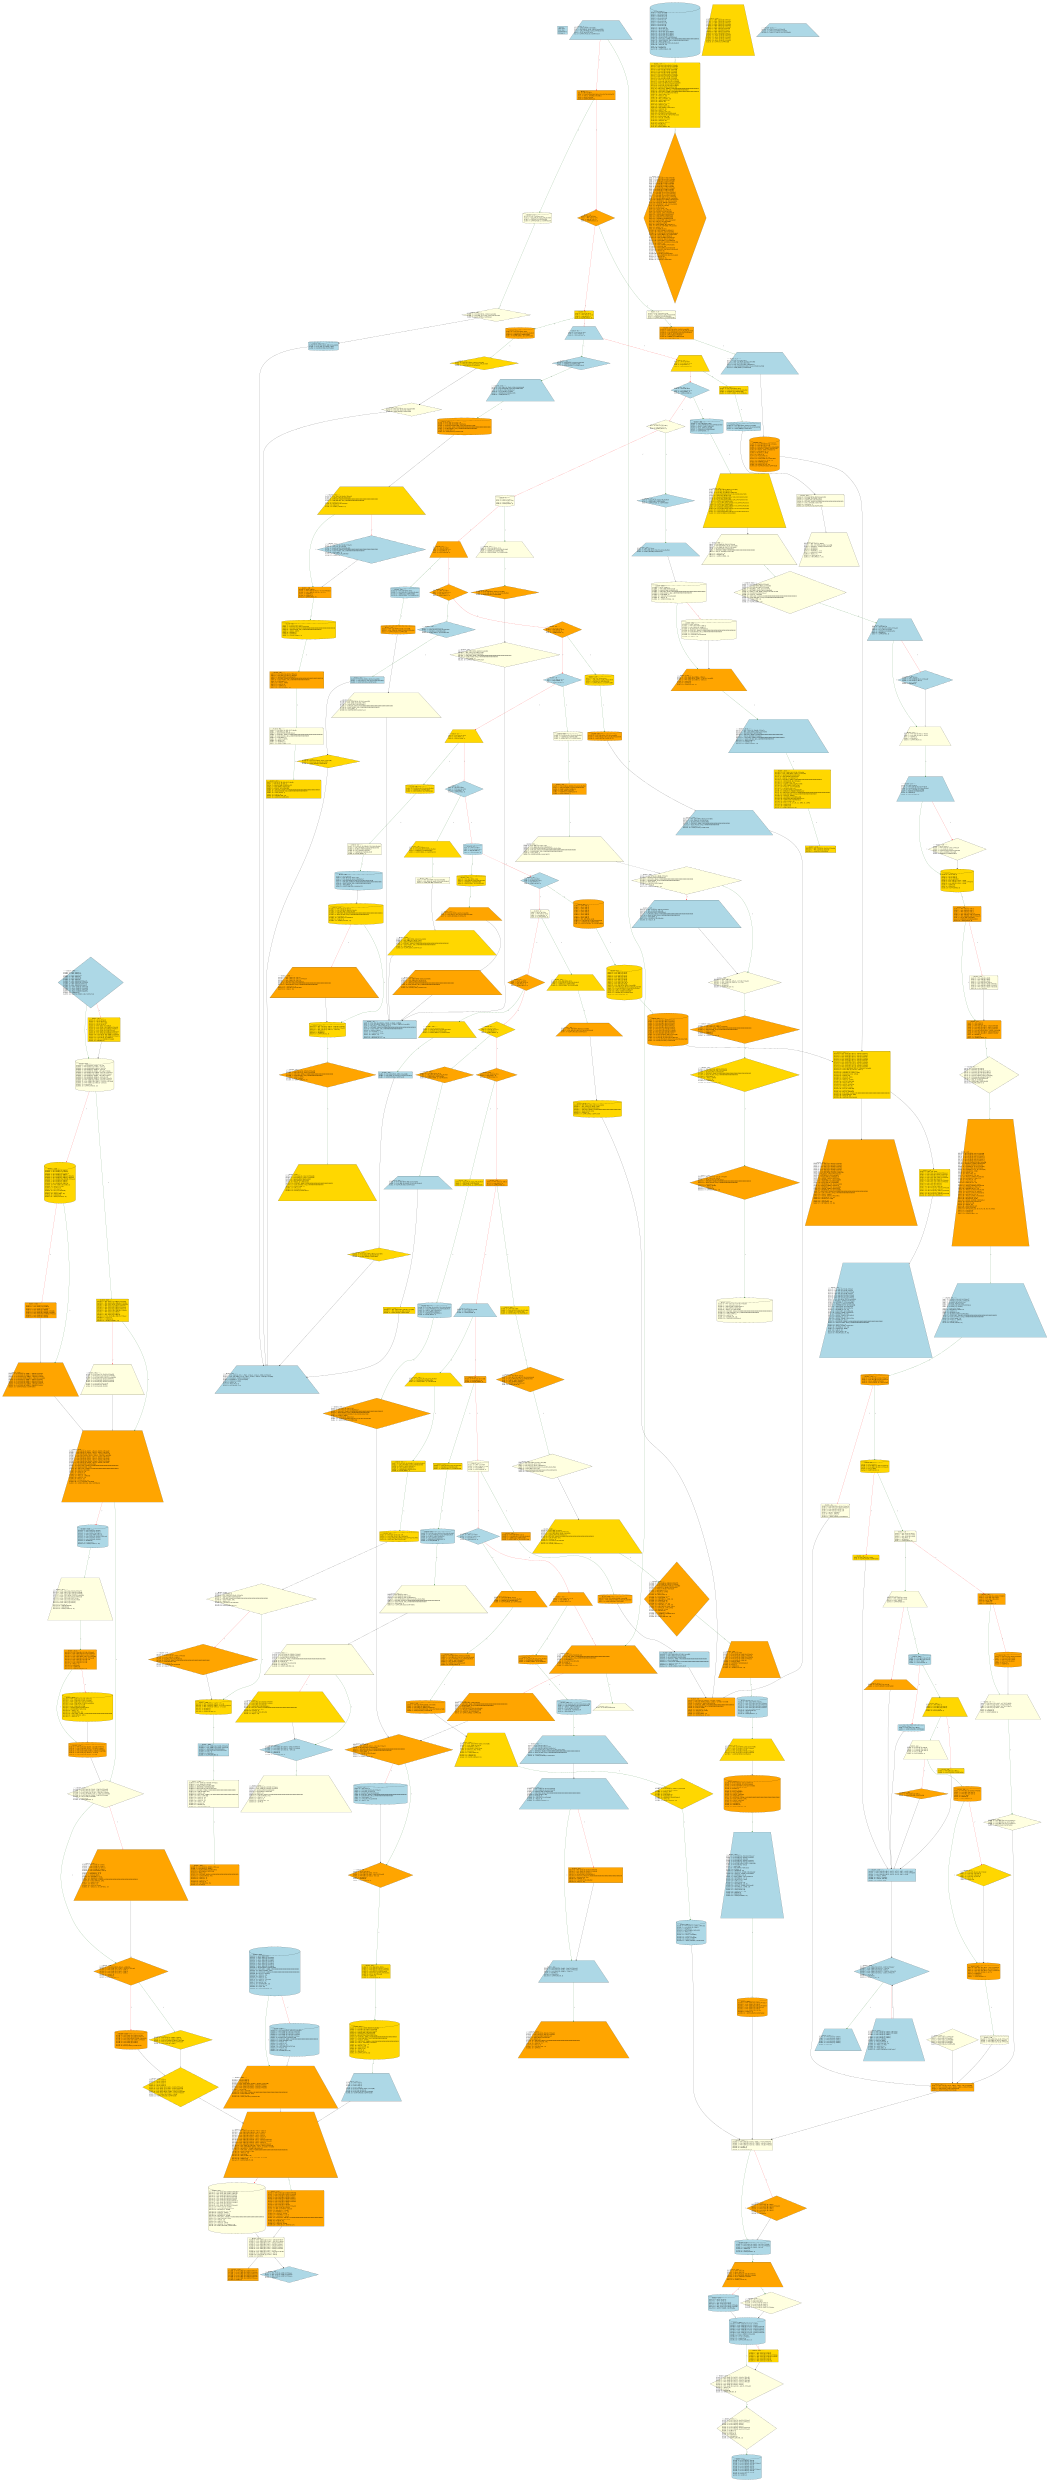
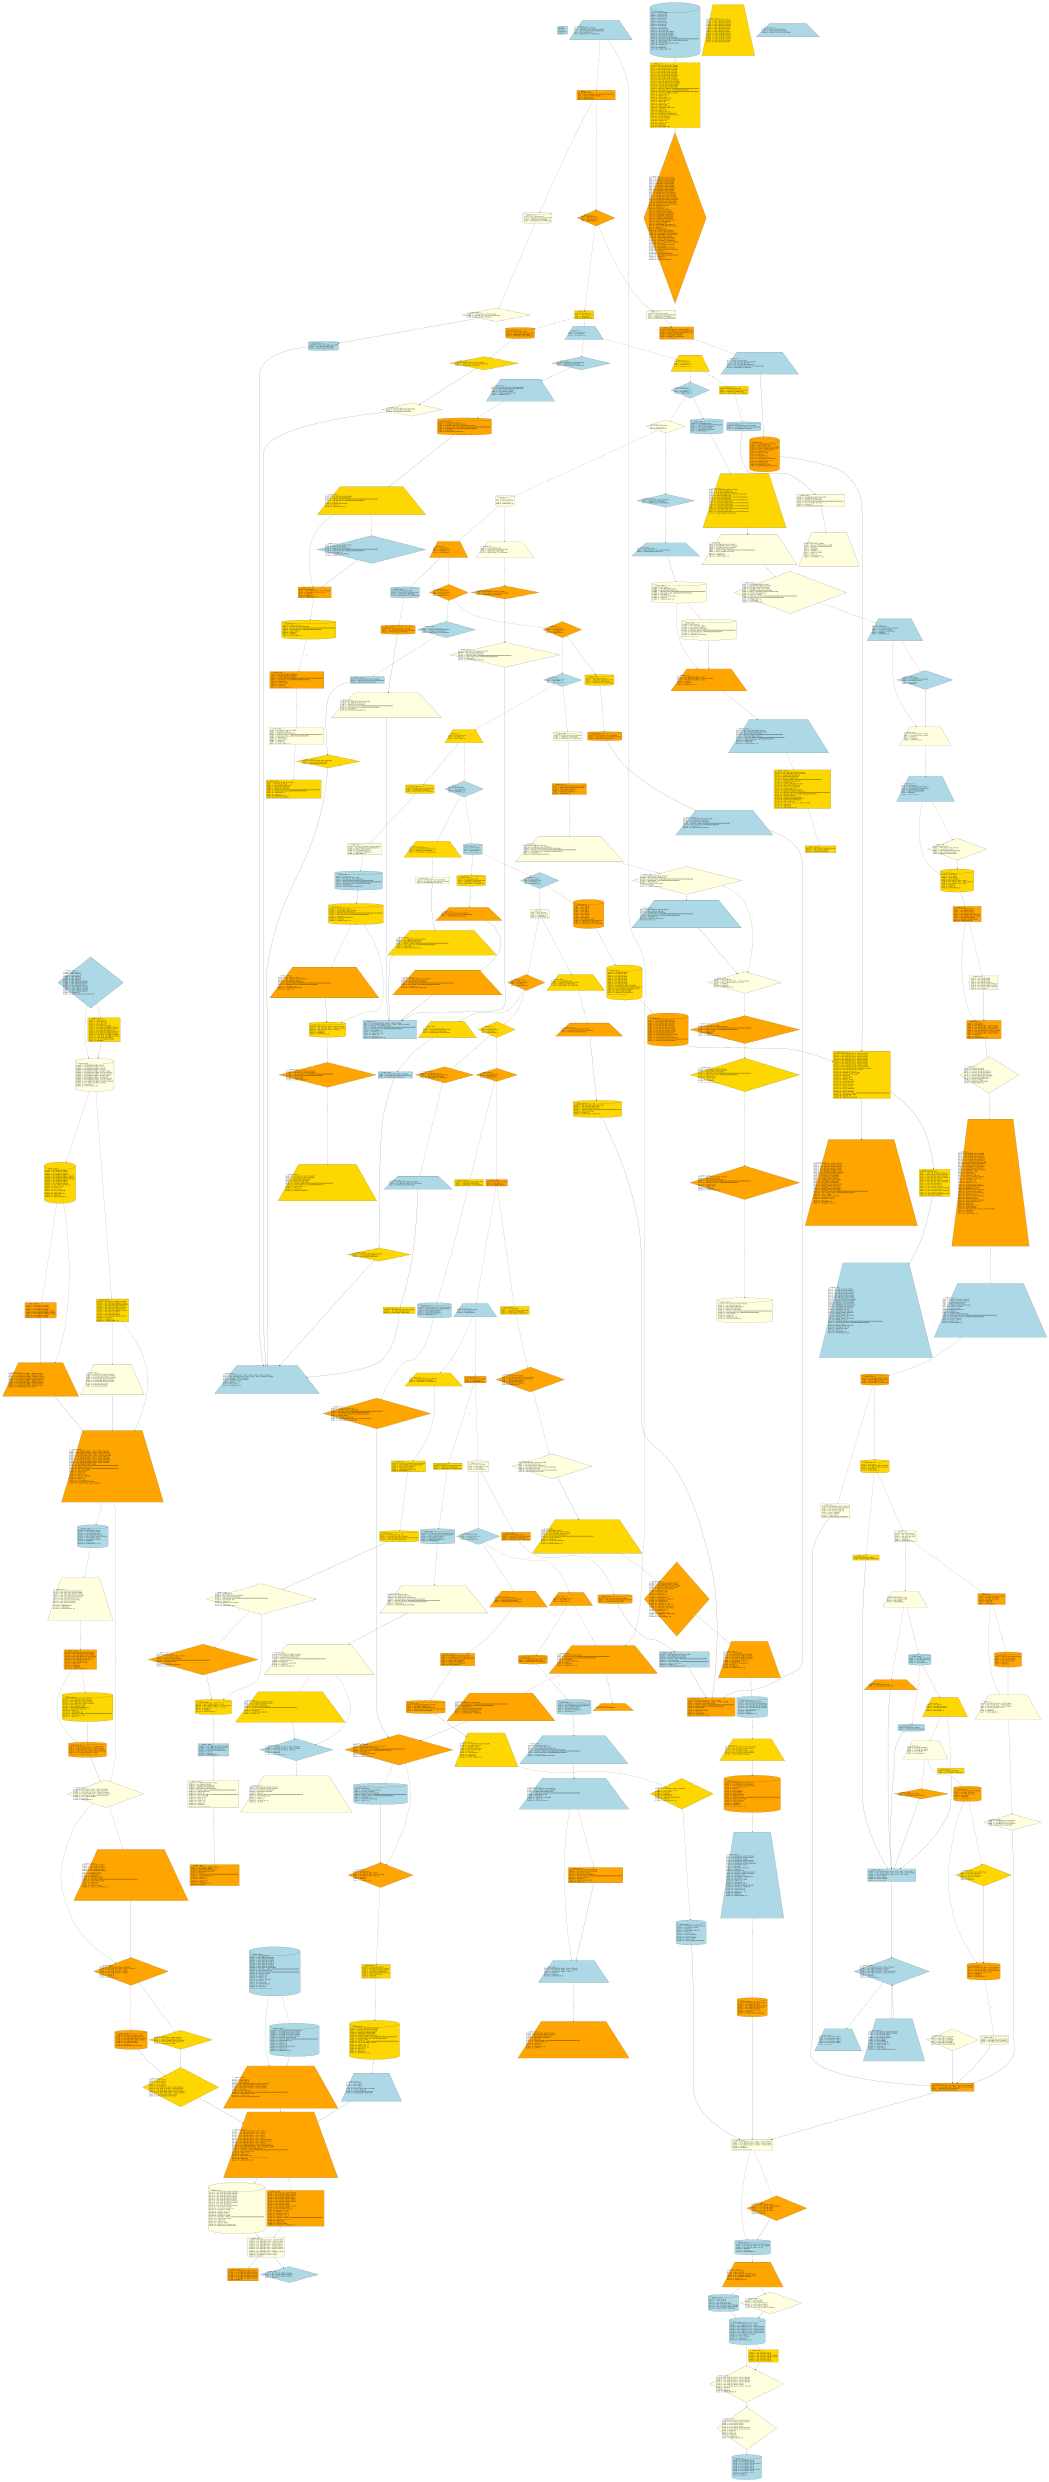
node "----- BLOCK ~17b ----- 0x17c: .0 = STOP // STOPx4fa9": fillcolor lightyellow -> orange
